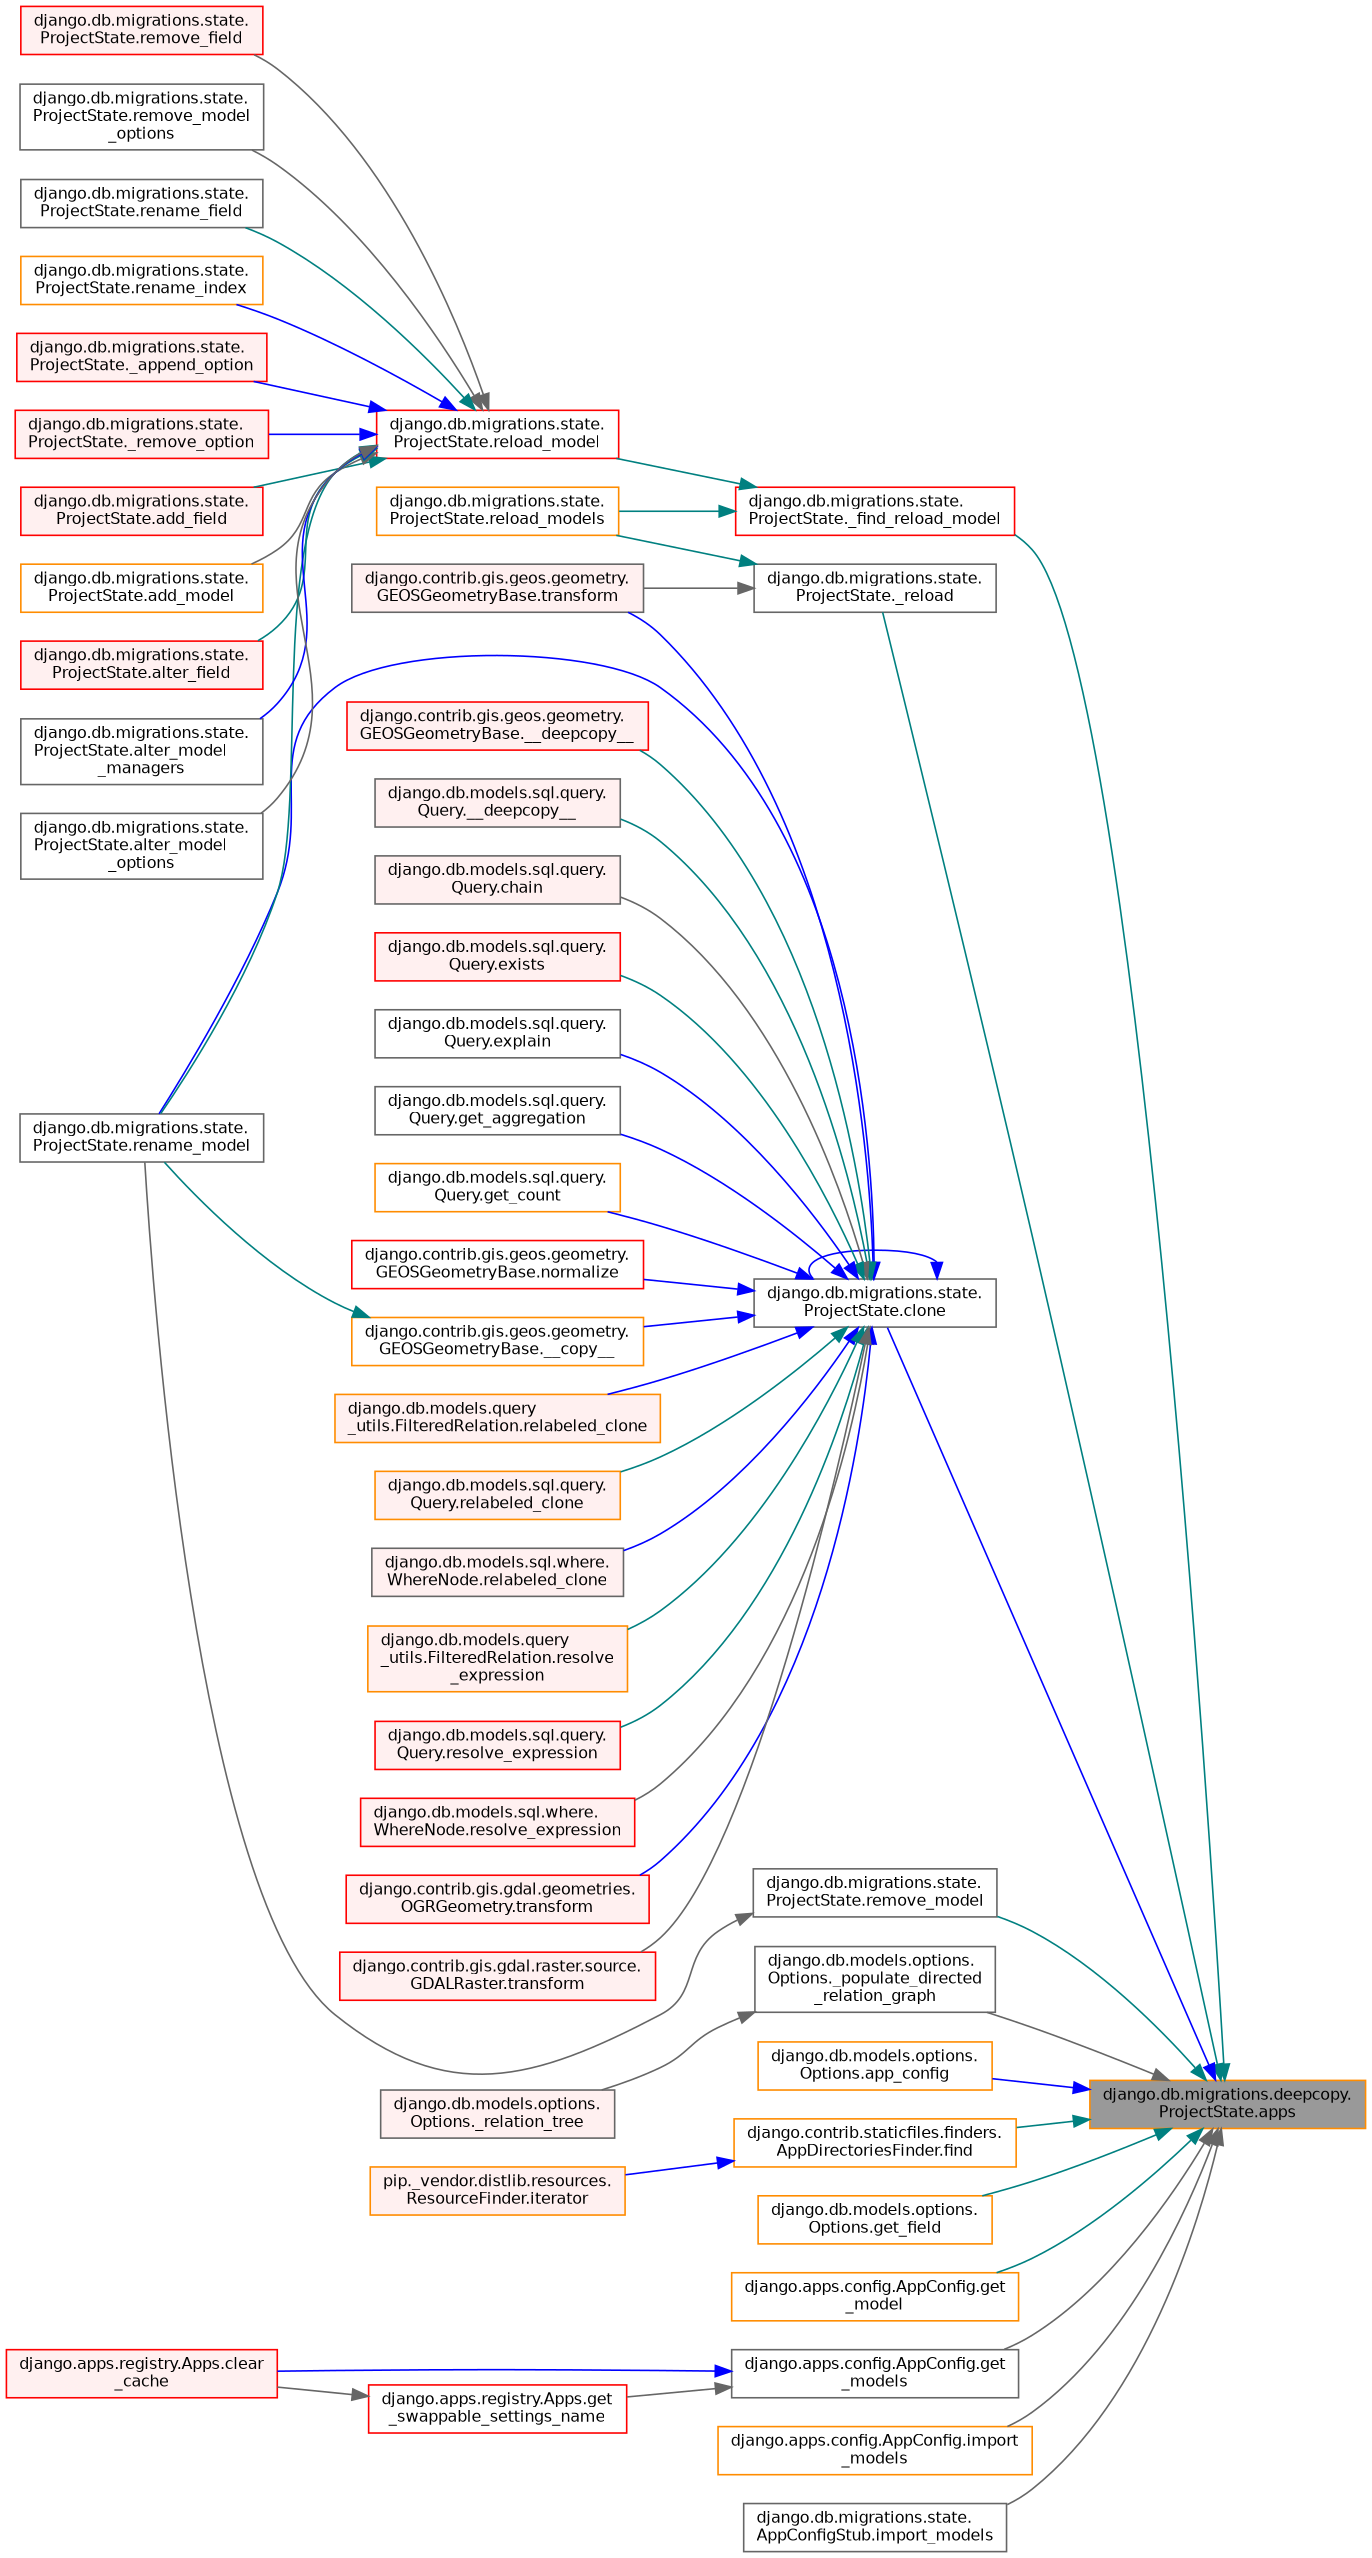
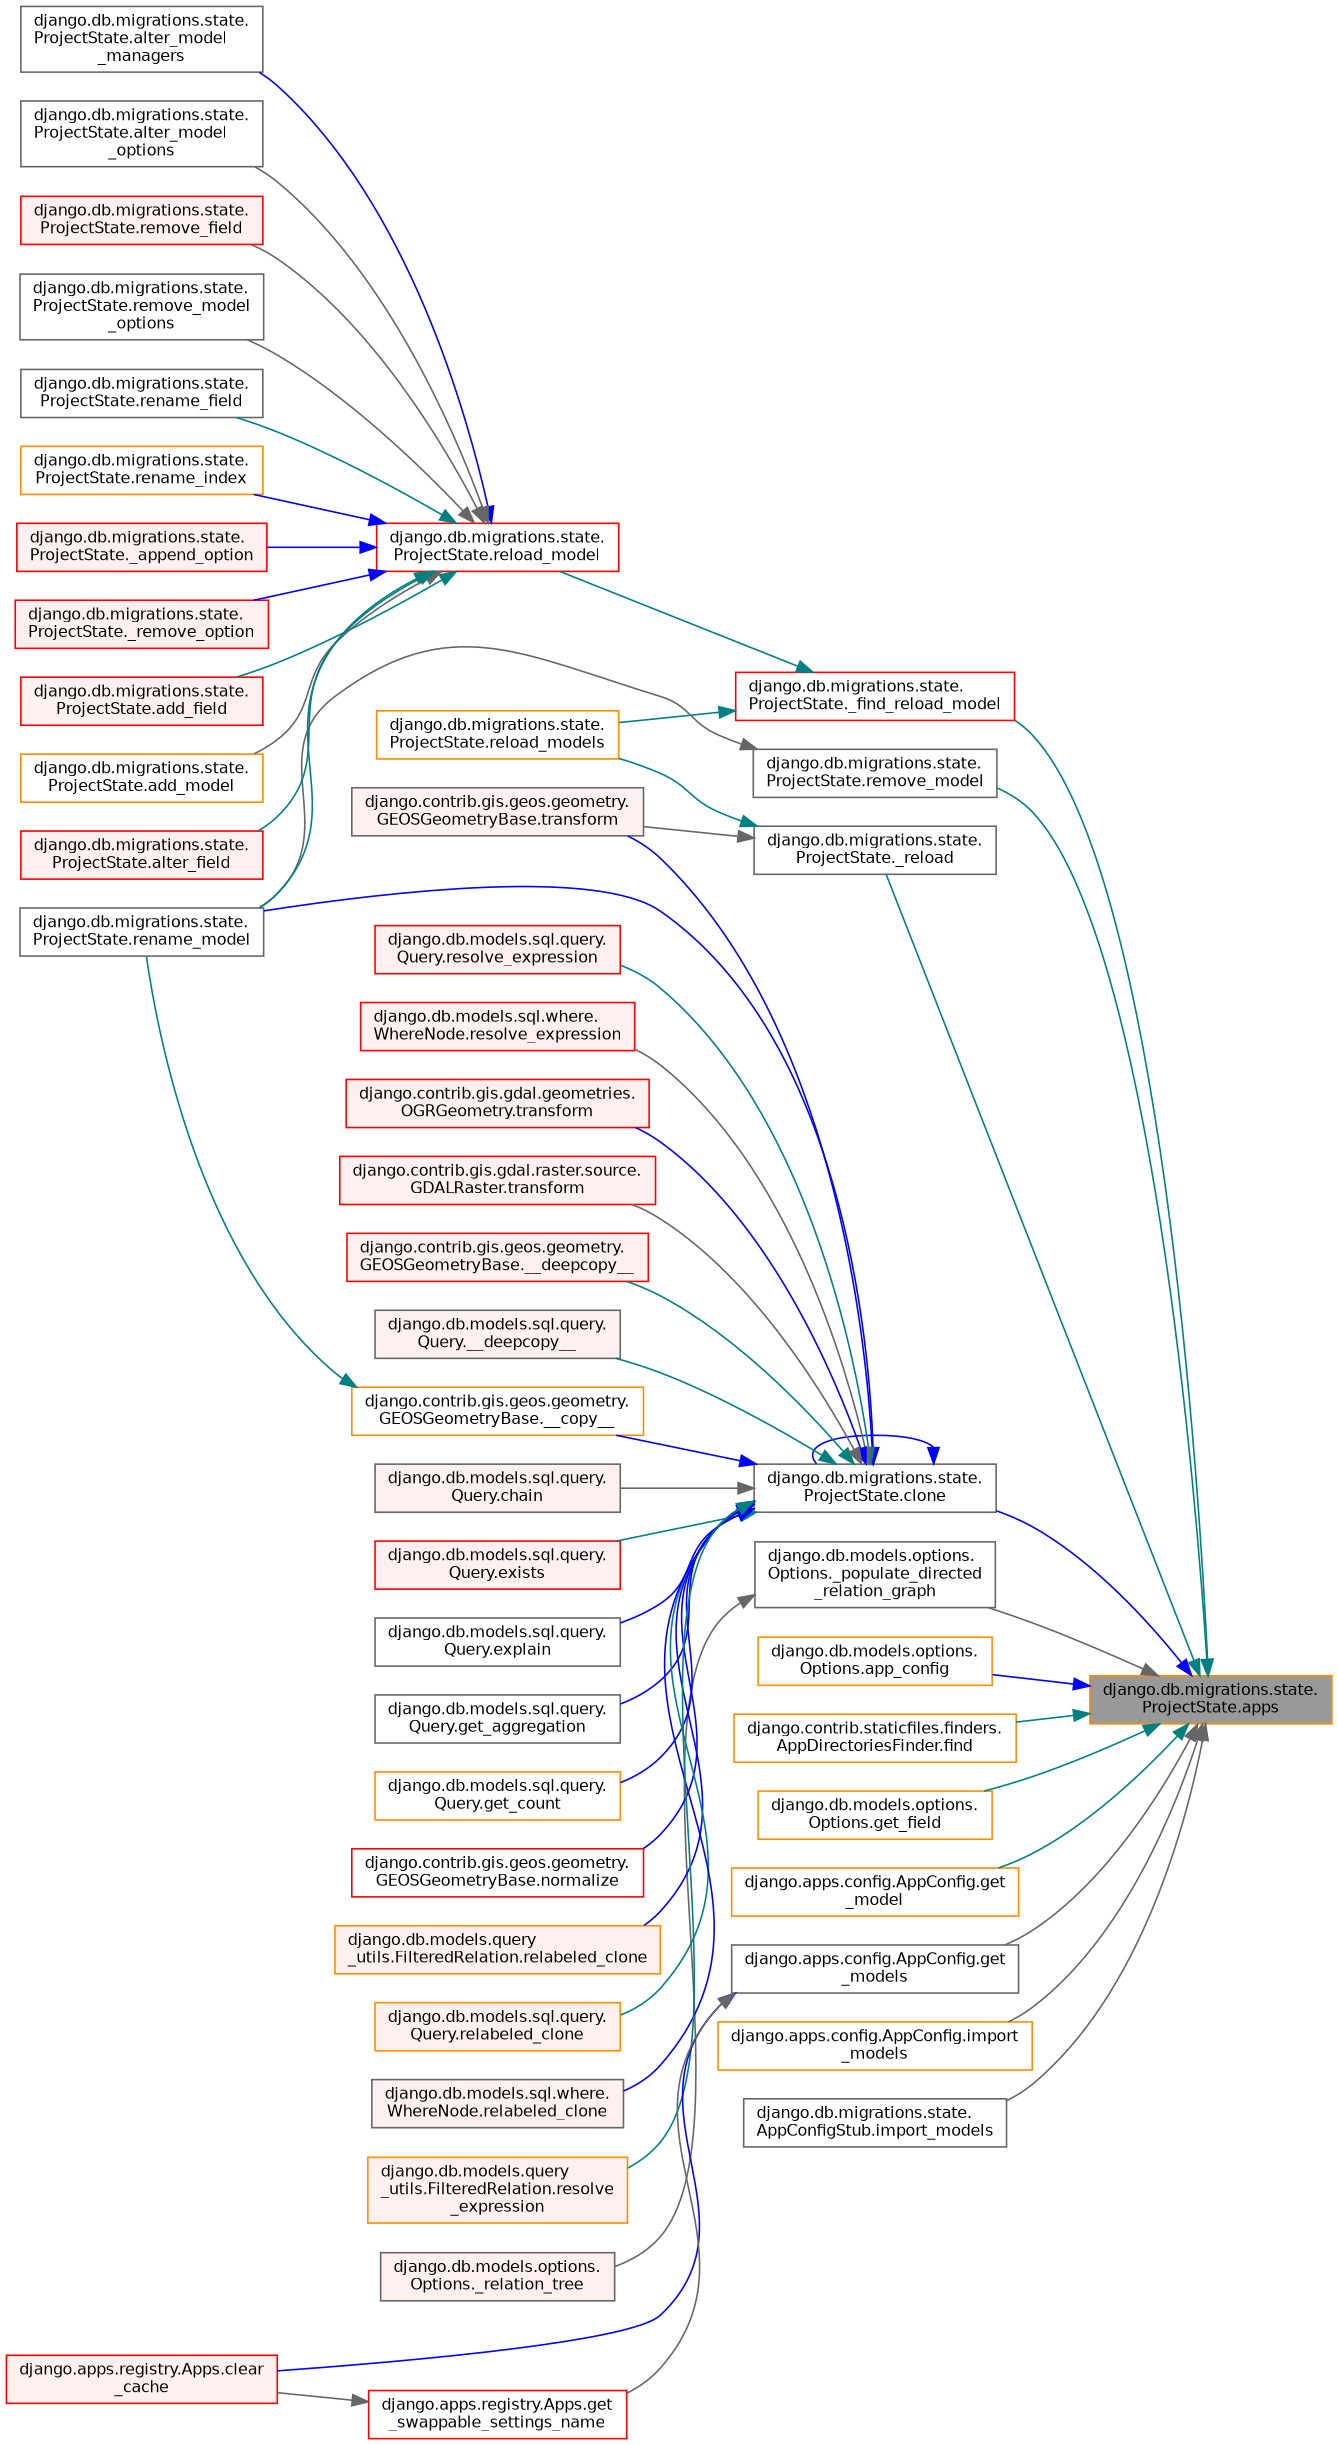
node "django.db.migrations.deepcopy. ProjectState.apps": label "django.db.migrations.deepcopy. ProjectState.apps" -> "django.db.migrations.state. ProjectState.apps"
node "pip._vendor.distlib.resources. ResourceFinder.iterator": removed
